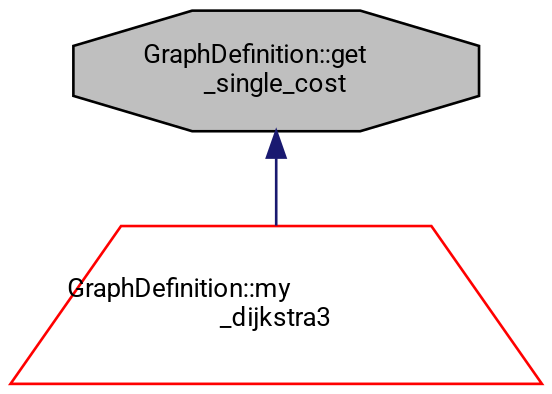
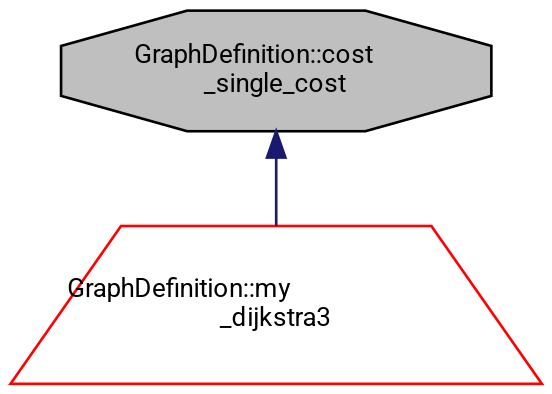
node "GraphDefinition::get _single_cost": label "GraphDefinition::get _single_cost" -> "GraphDefinition::cost _single_cost"
